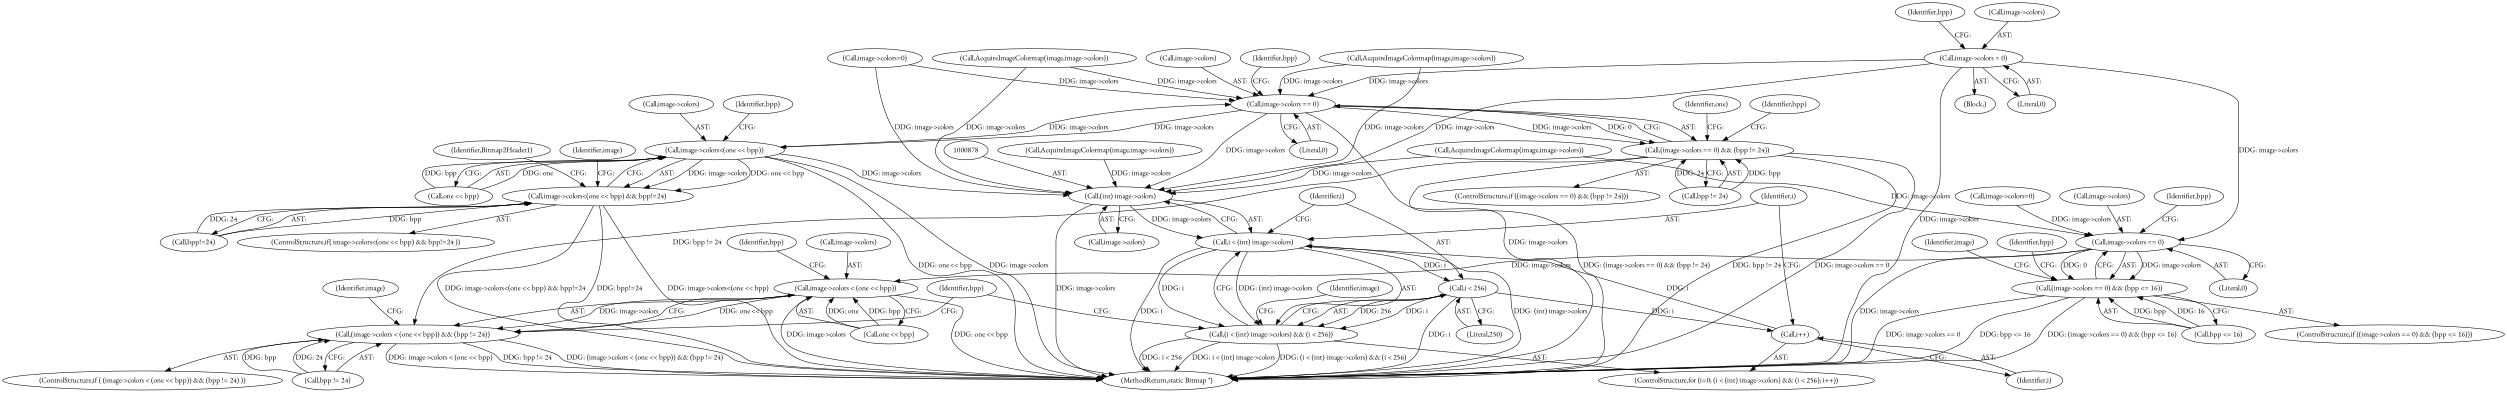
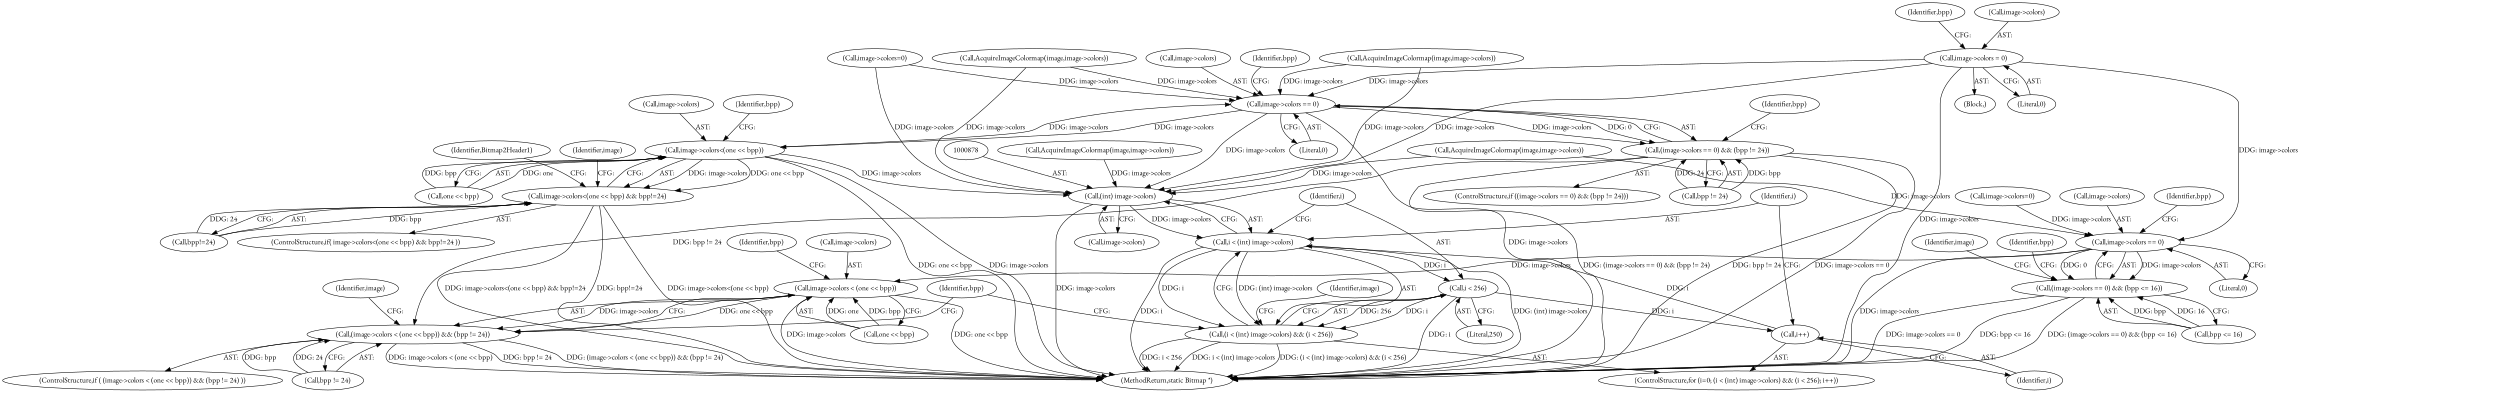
node "(Identifier,one)": removed
node "(ControlStructure,if ((image->colors == 0) && (bpp <= 16)))": removed
